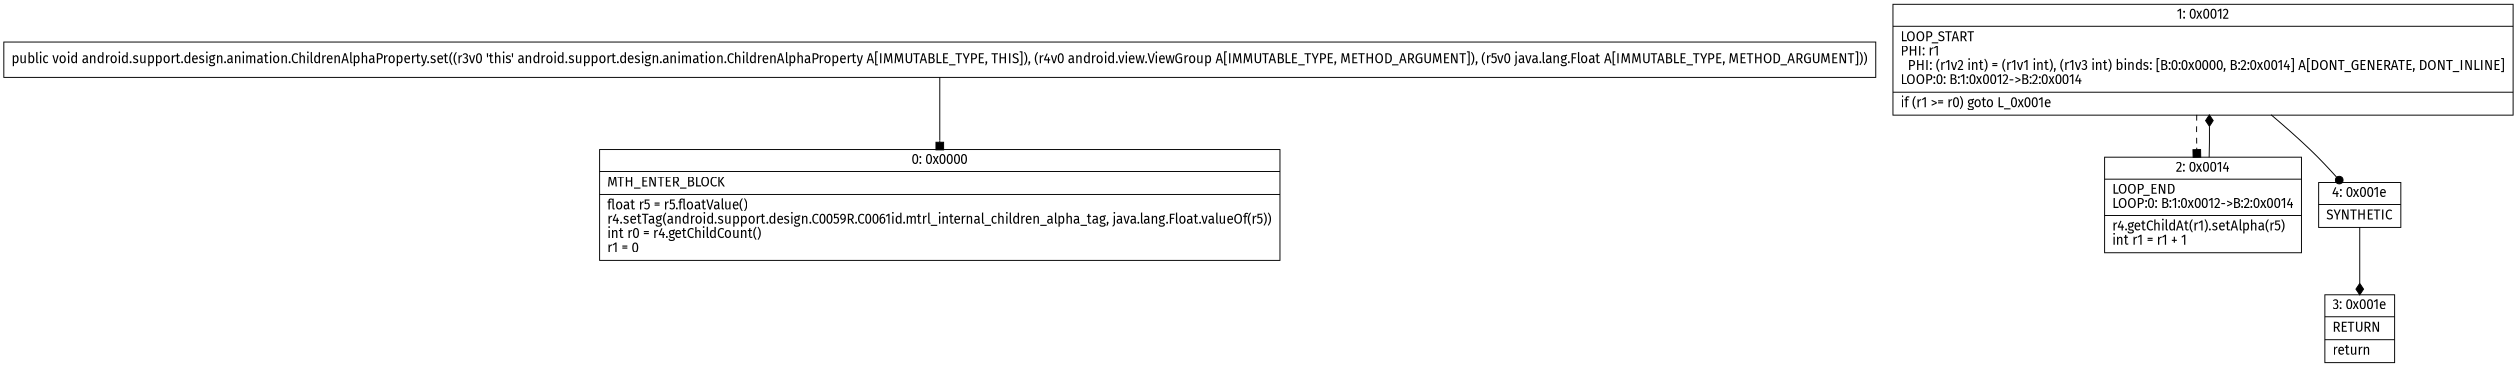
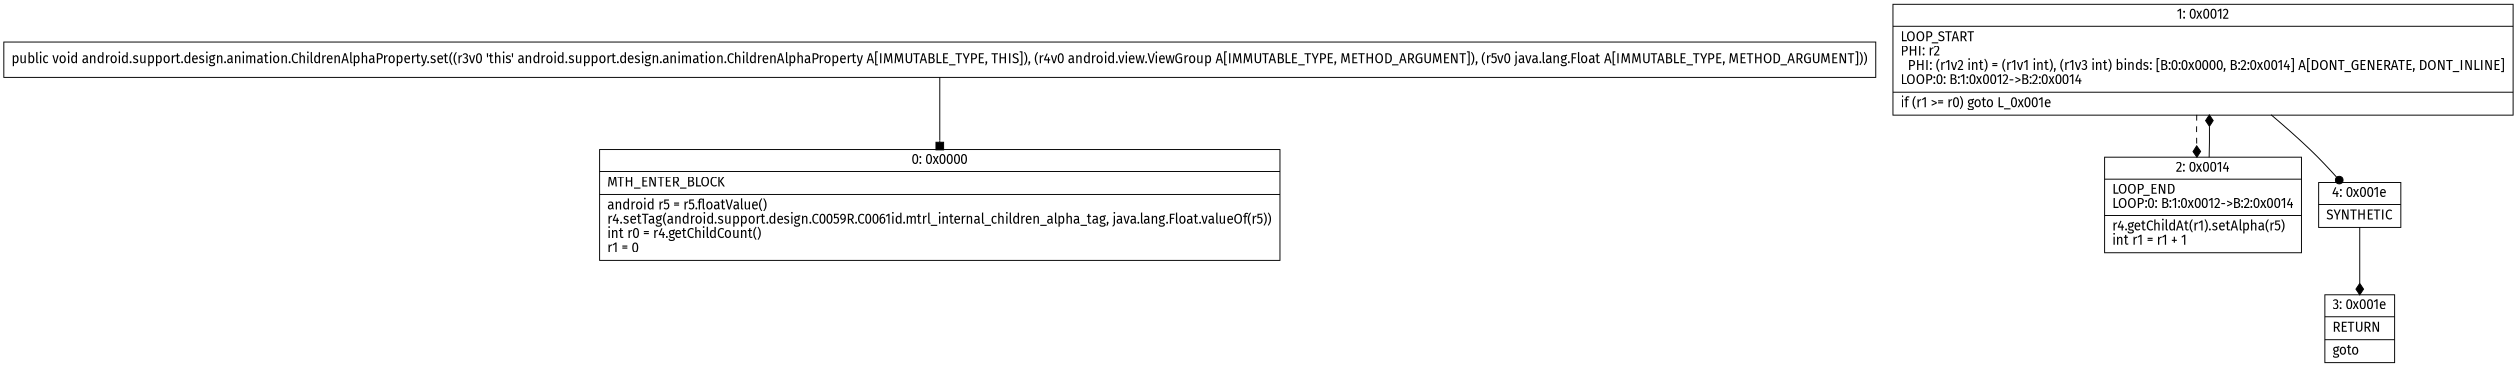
node "1: 0x0012": text "PHI: r1" -> "PHI: r2"
edge "1: 0x0012" -> "2: 0x0014": arrowhead box -> diamond
node "0: 0x0000": text "float r5 = r5.floatValue()" -> "android r5 = r5.floatValue()"
node "3: 0x001e": text "return" -> "goto"
